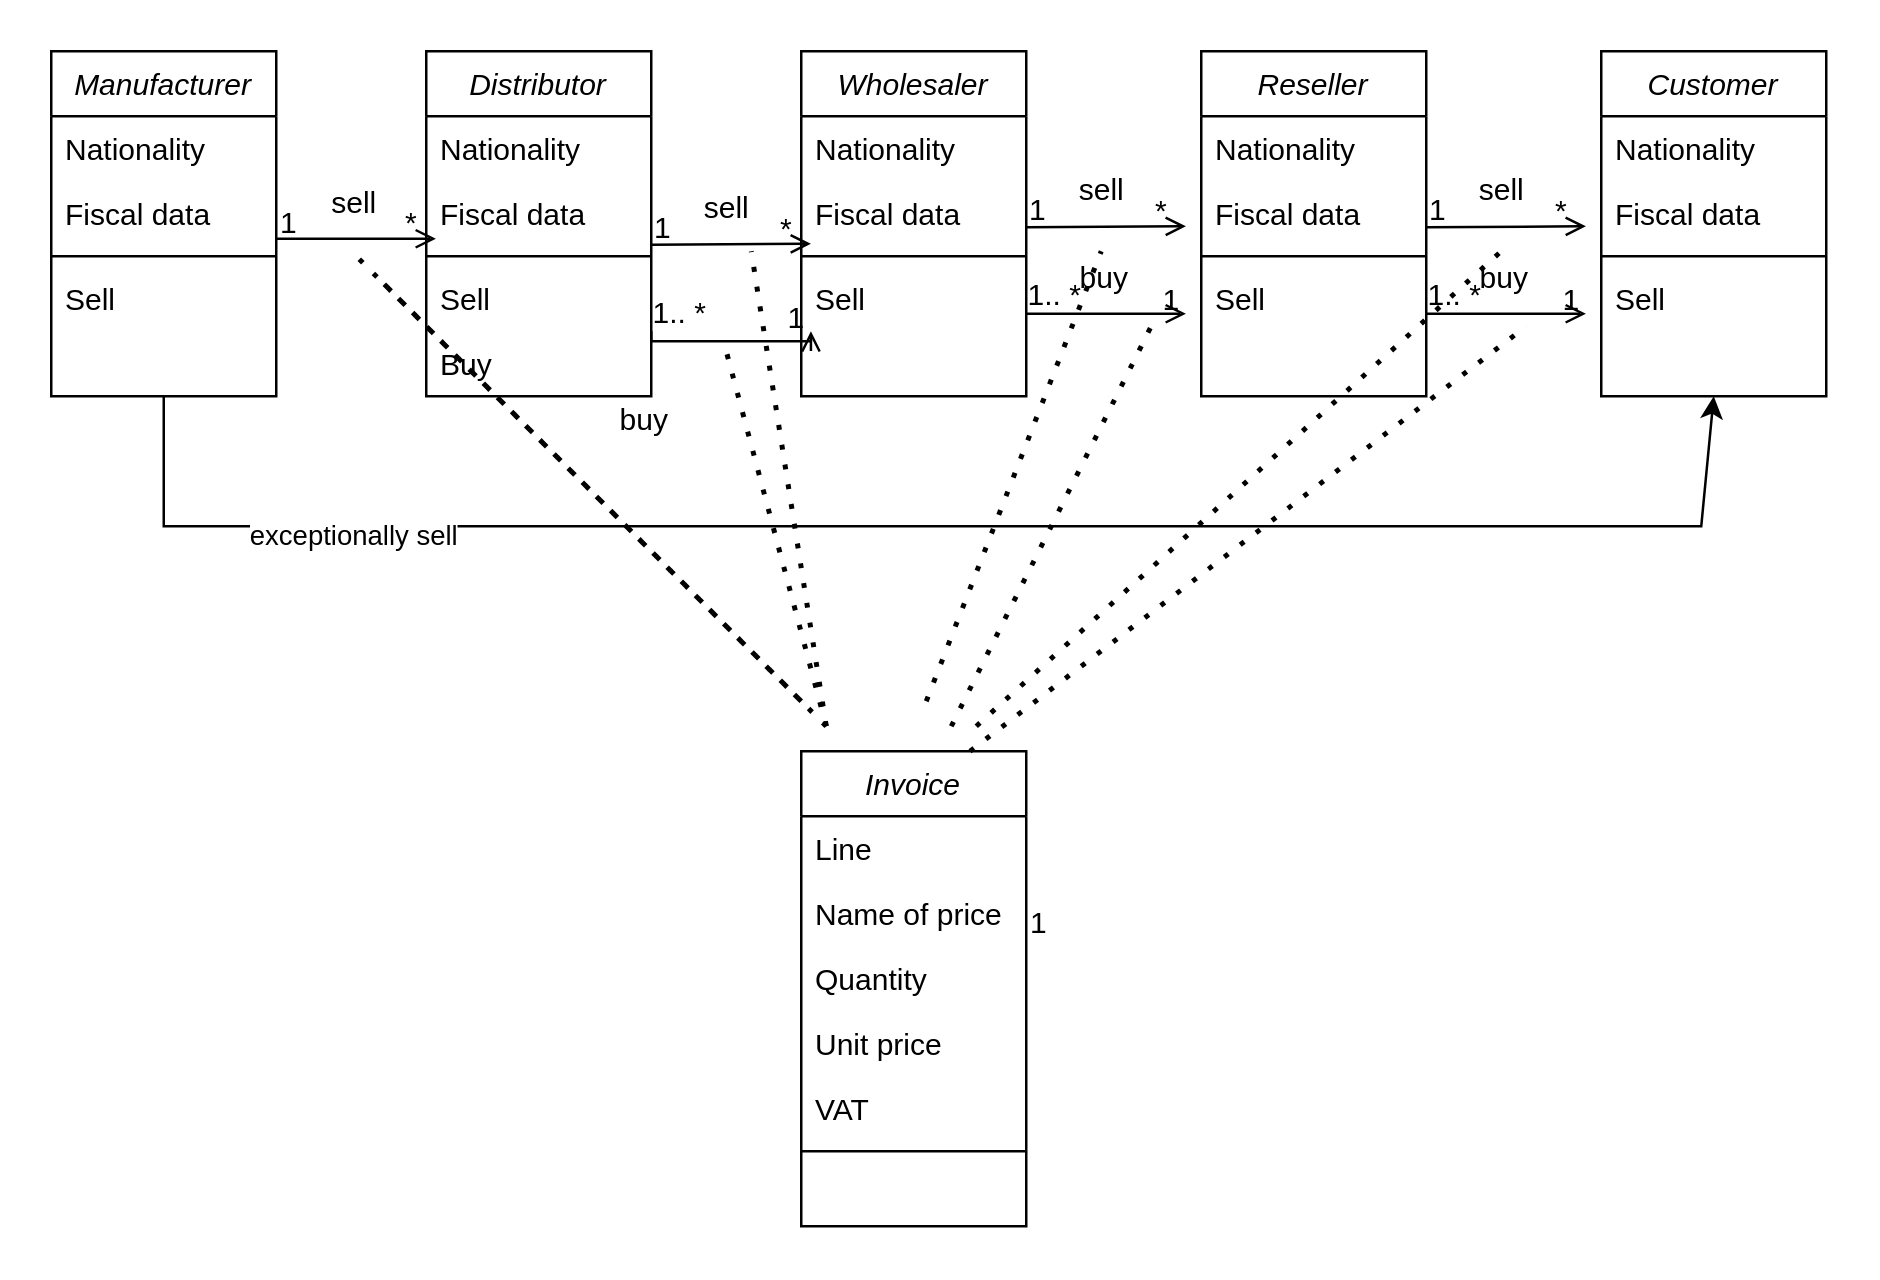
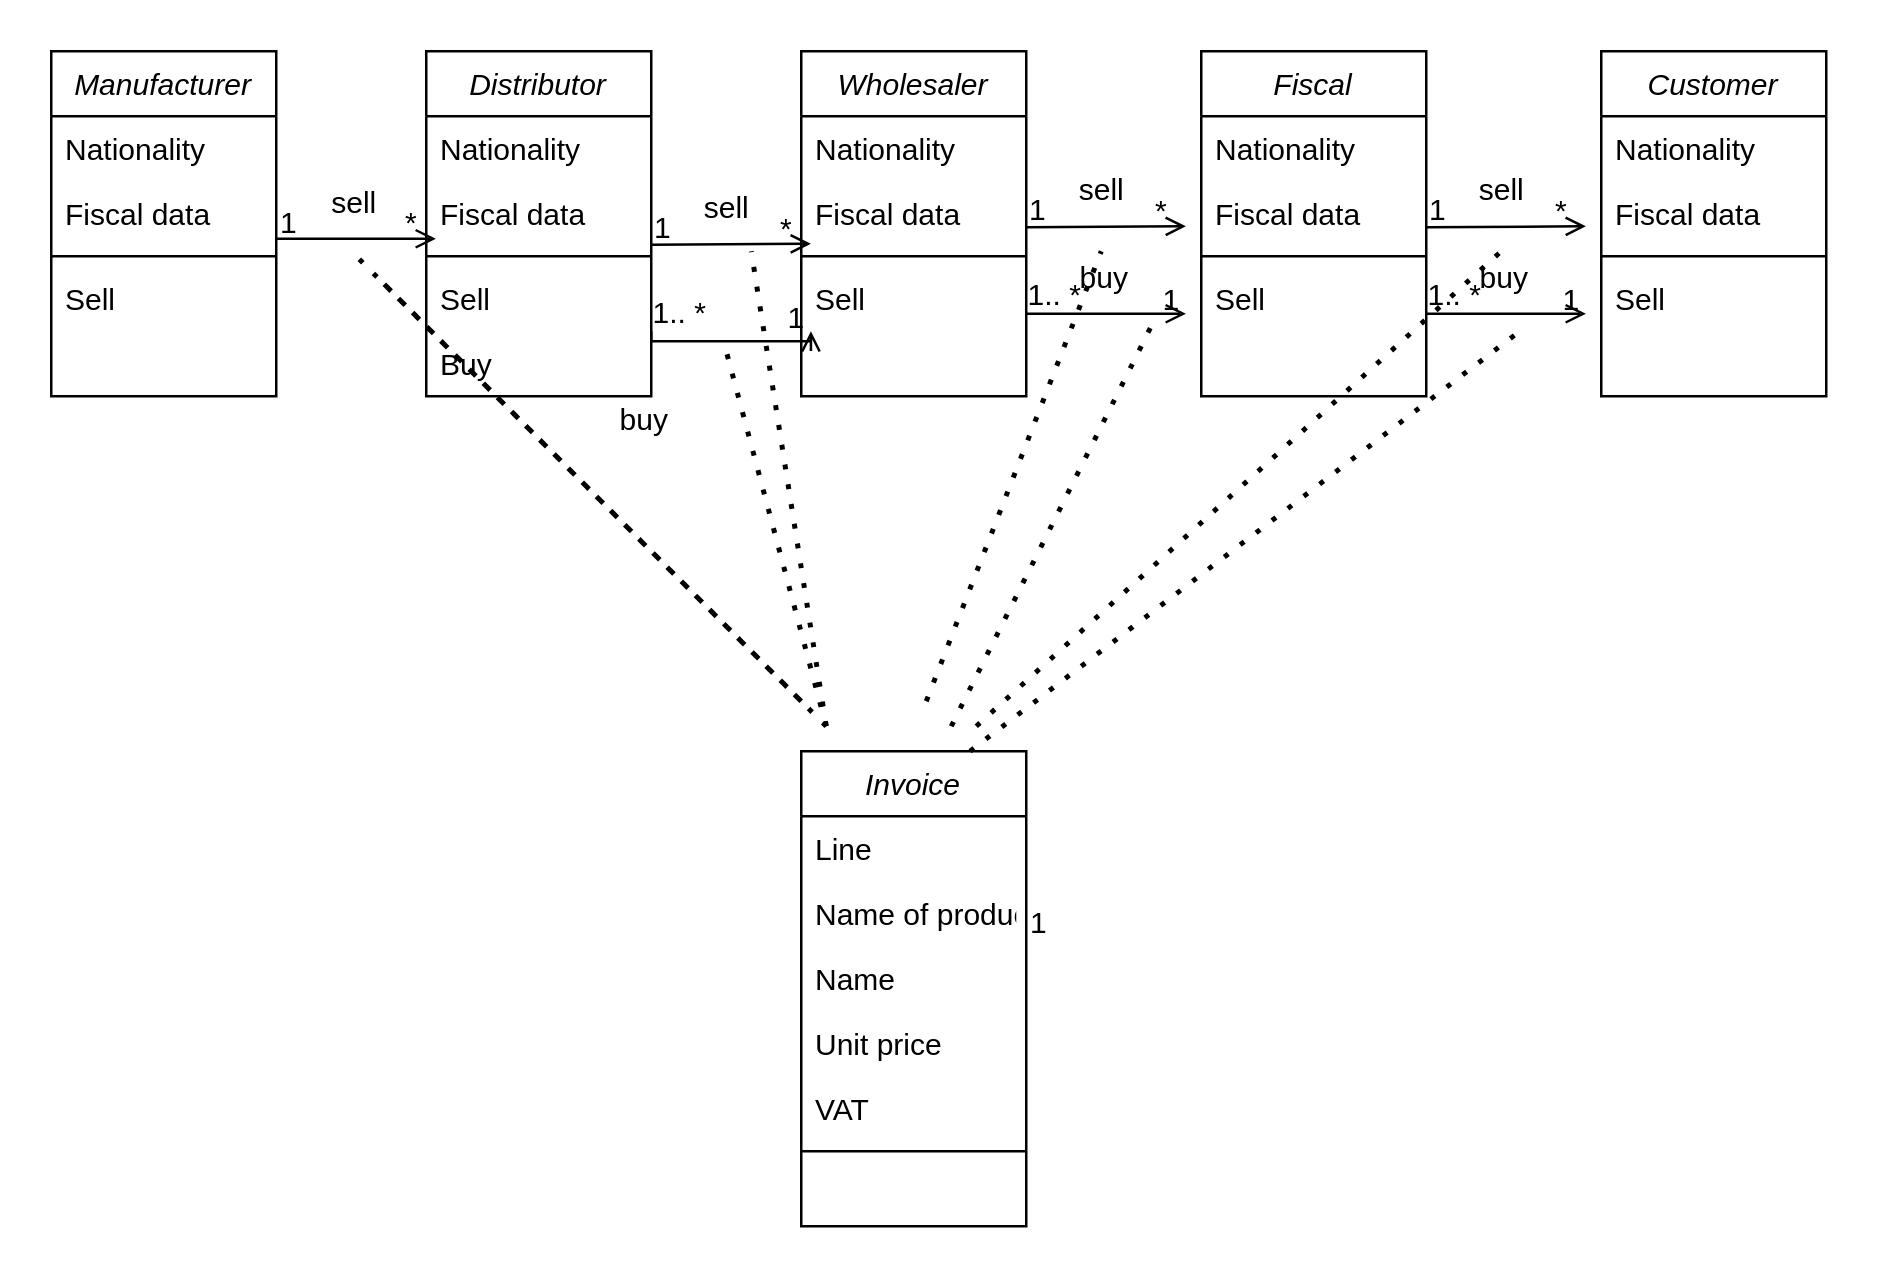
node "Reseller": label "Reseller" -> "Fiscal"
edge "Manufacturer" -> "Customer": removed, label "exceptionally sell"
node "Name of price": label "Name of price" -> "Name of product"
node "Quantity": label "Quantity" -> "Name"
